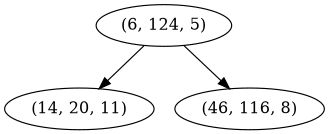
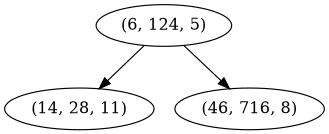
node "(14, 20, 11)": label "(14, 20, 11)" -> "(14, 28, 11)"
node "(46, 116, 8)": label "(46, 116, 8)" -> "(46, 716, 8)"
